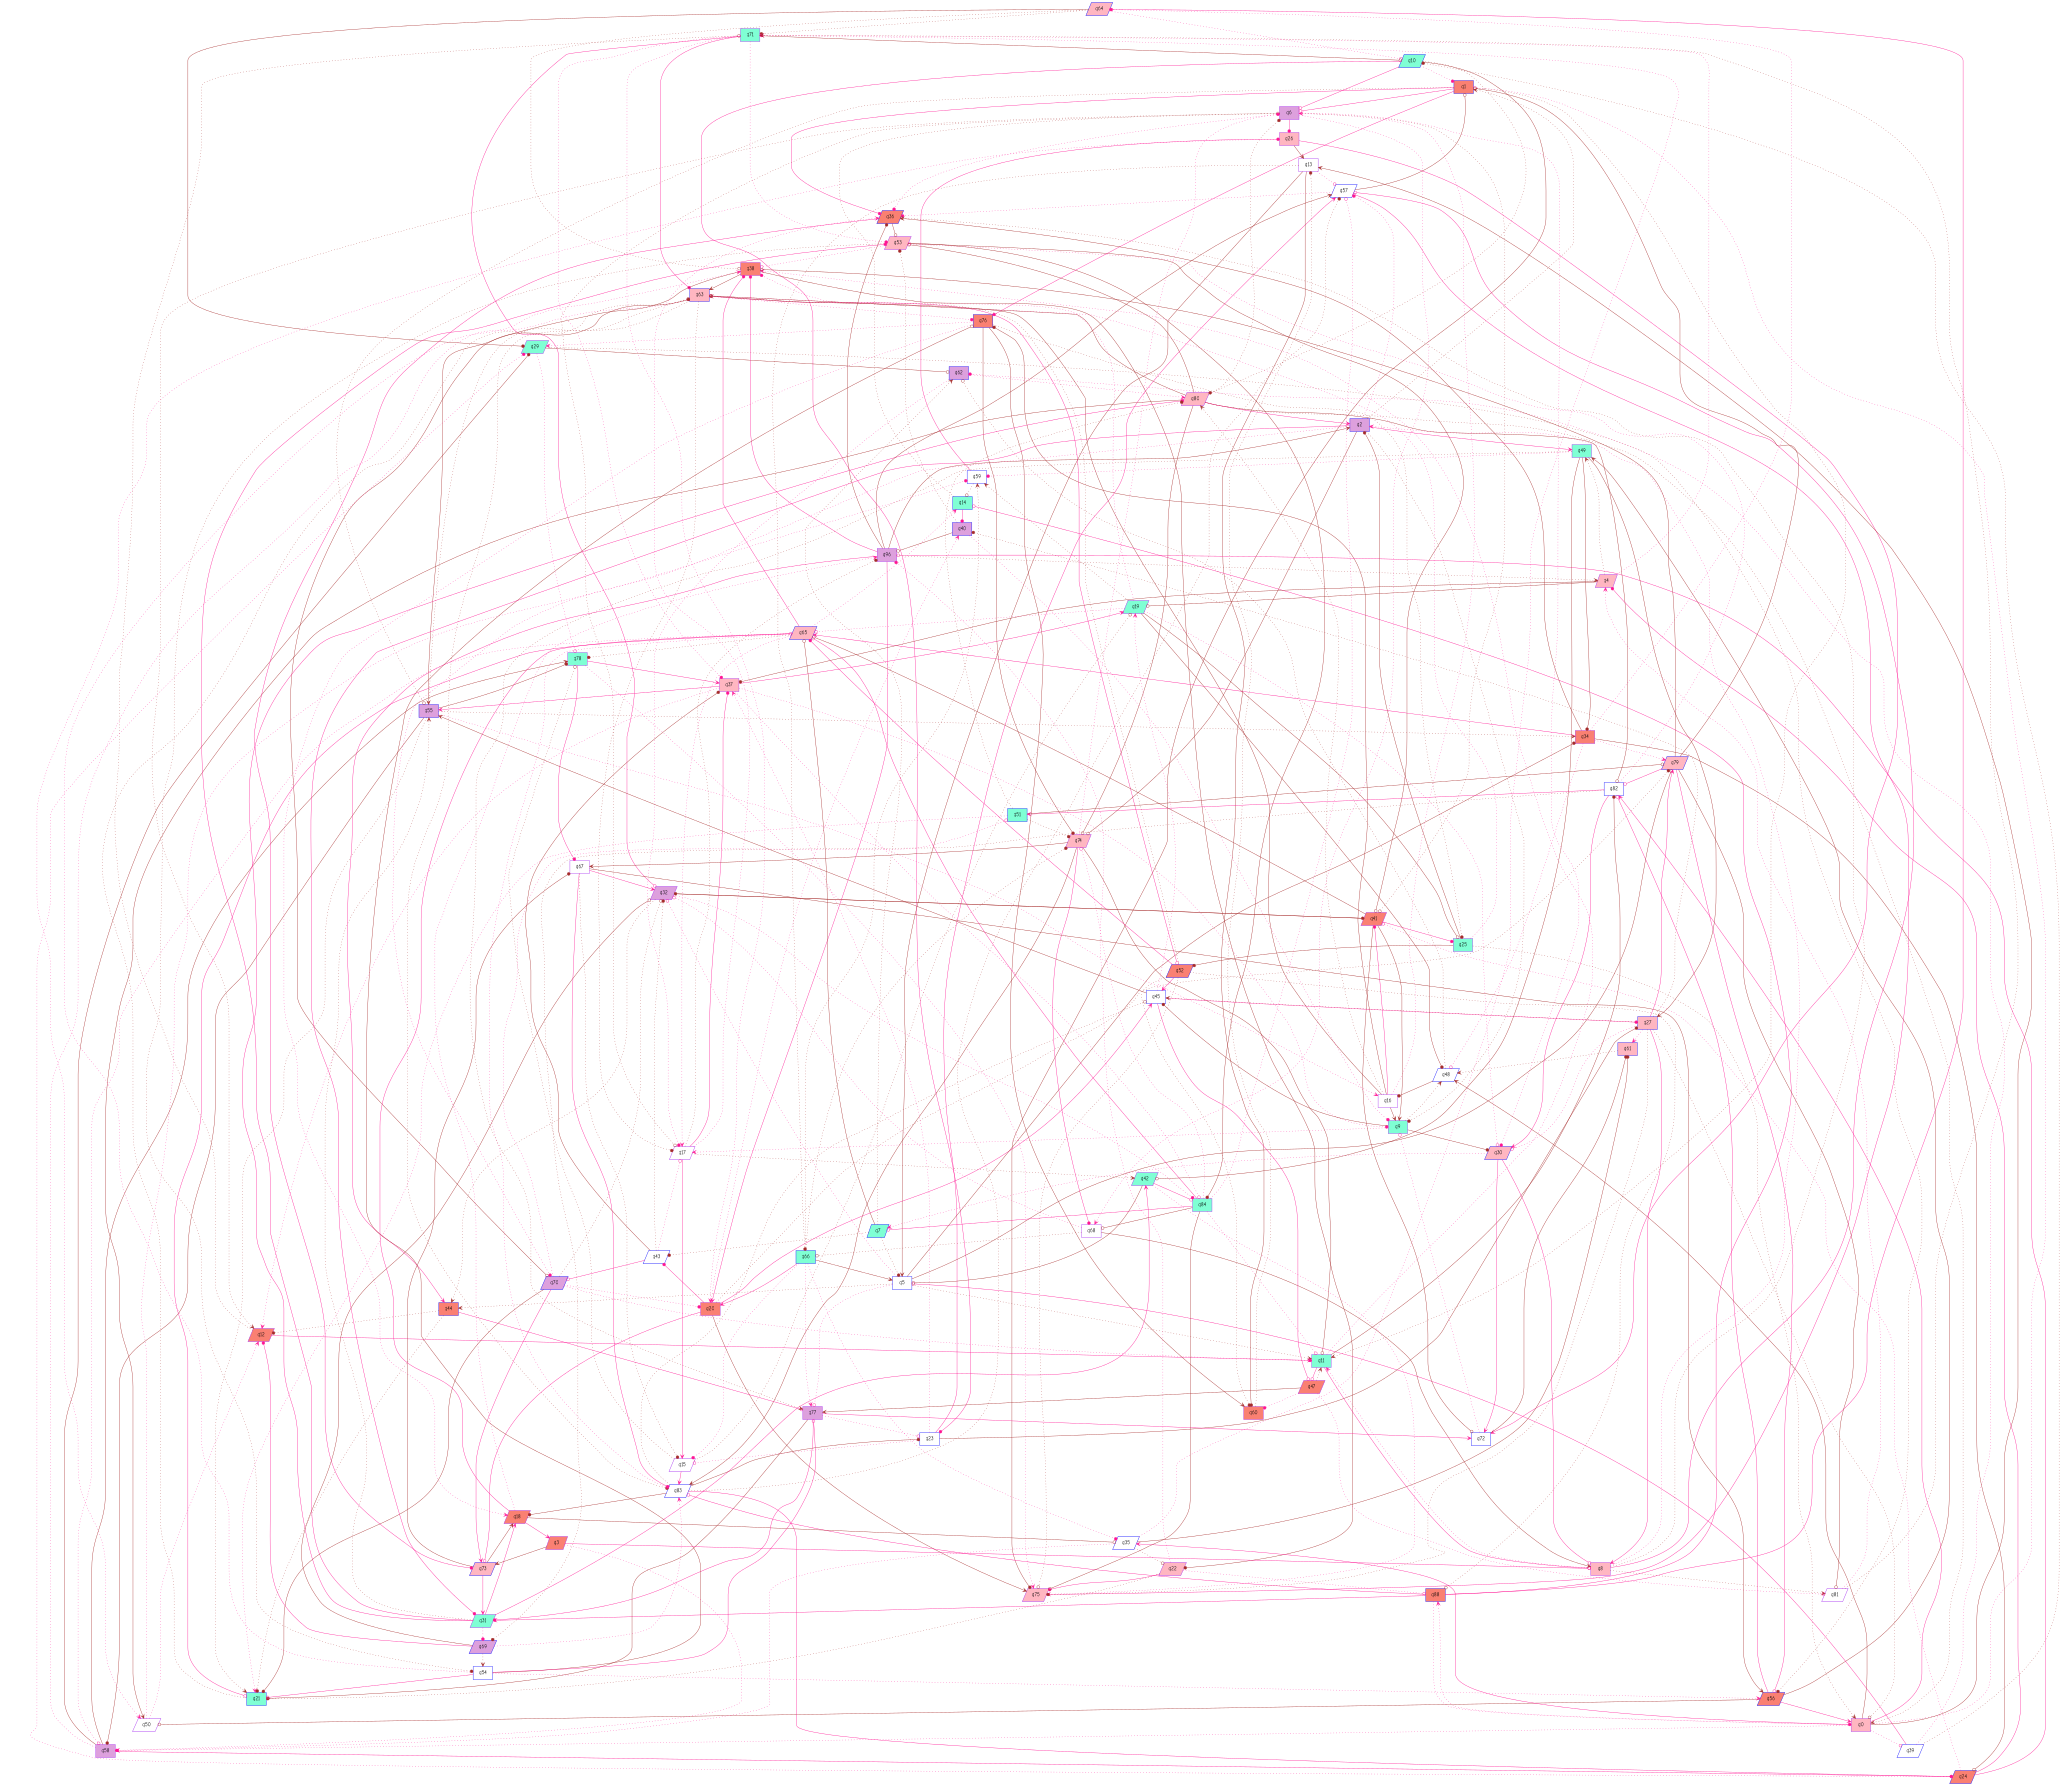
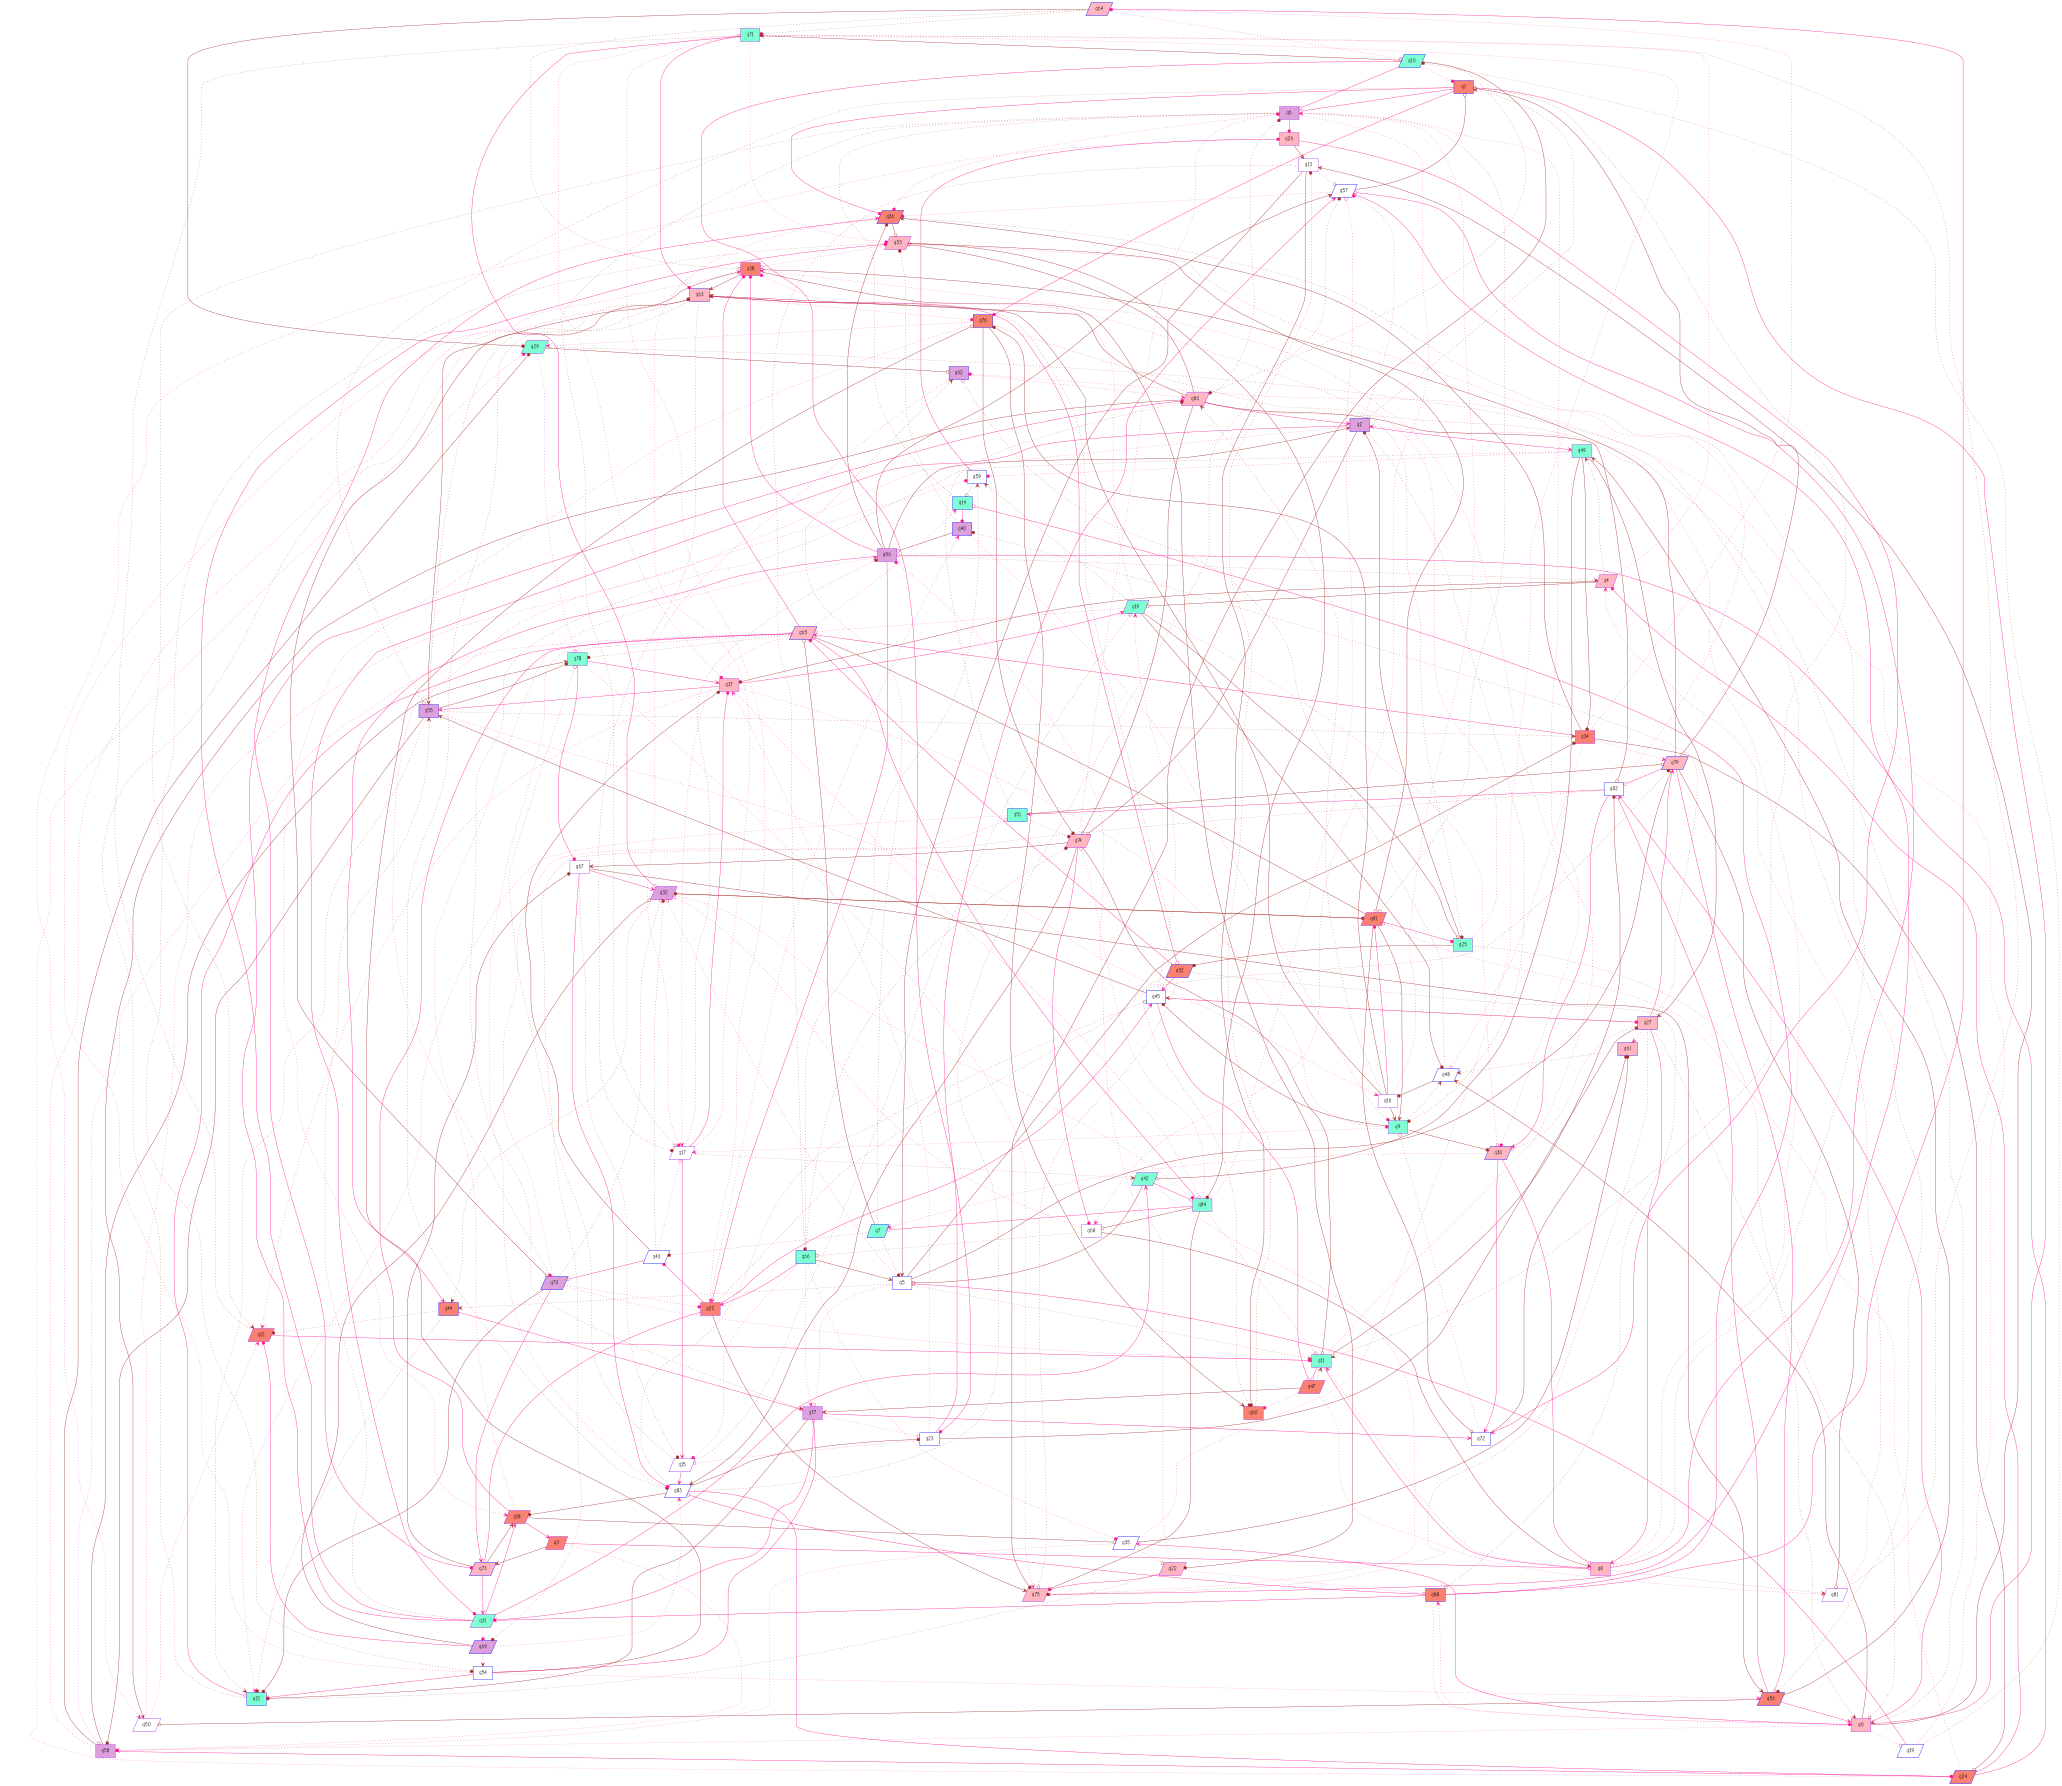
edge "q52" -> "q63": arrowhead odot -> vee
edge "q0" -> "q1": style dotted -> solid
